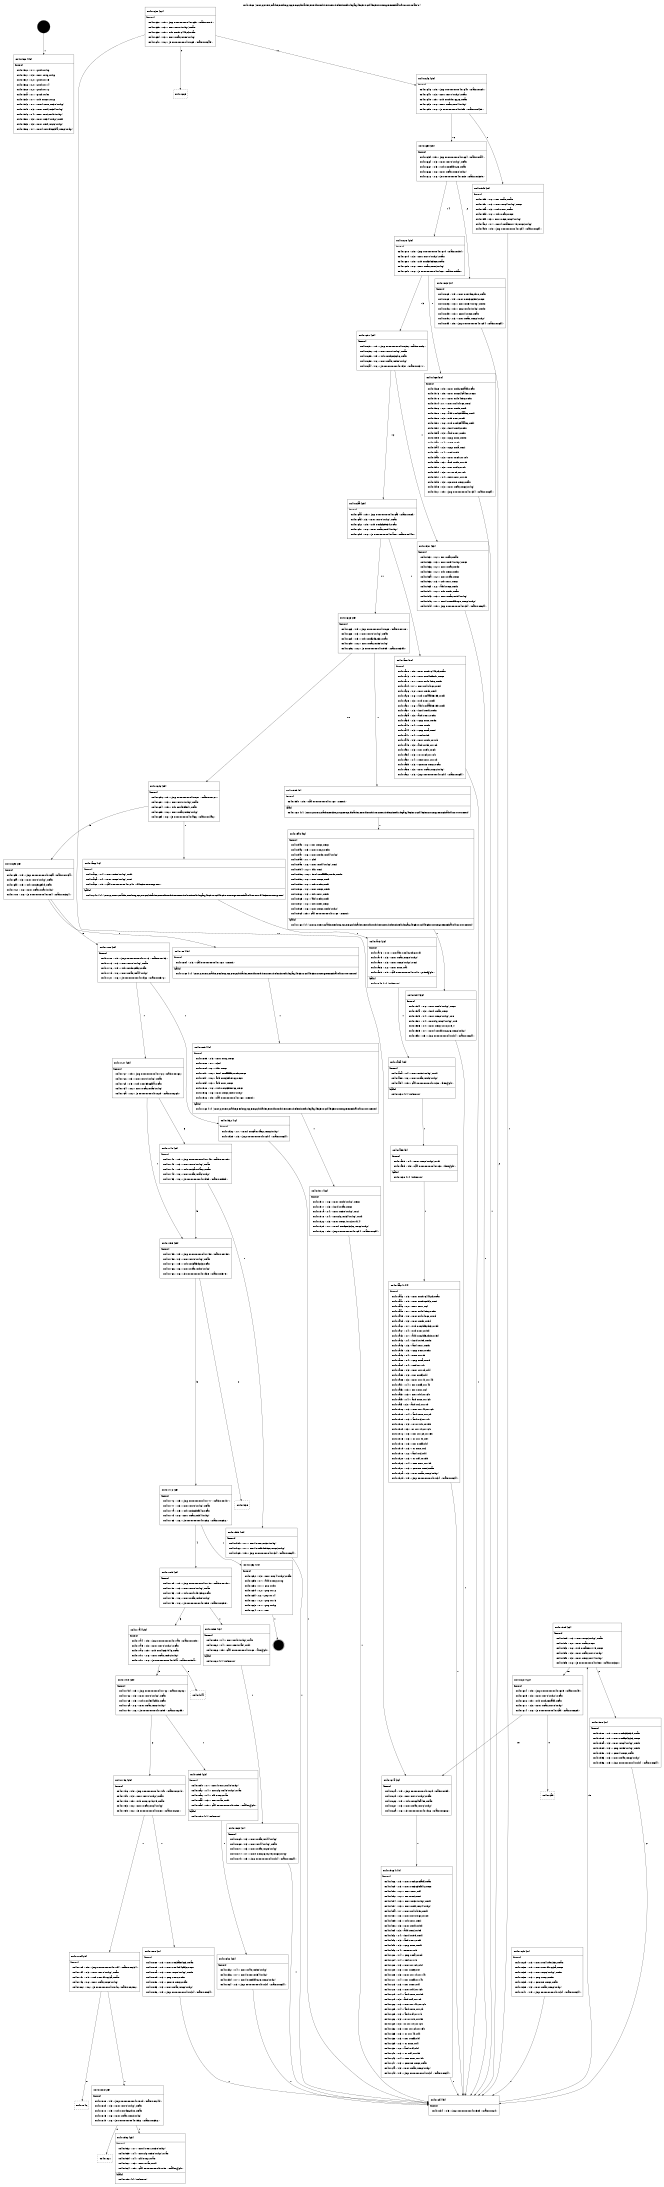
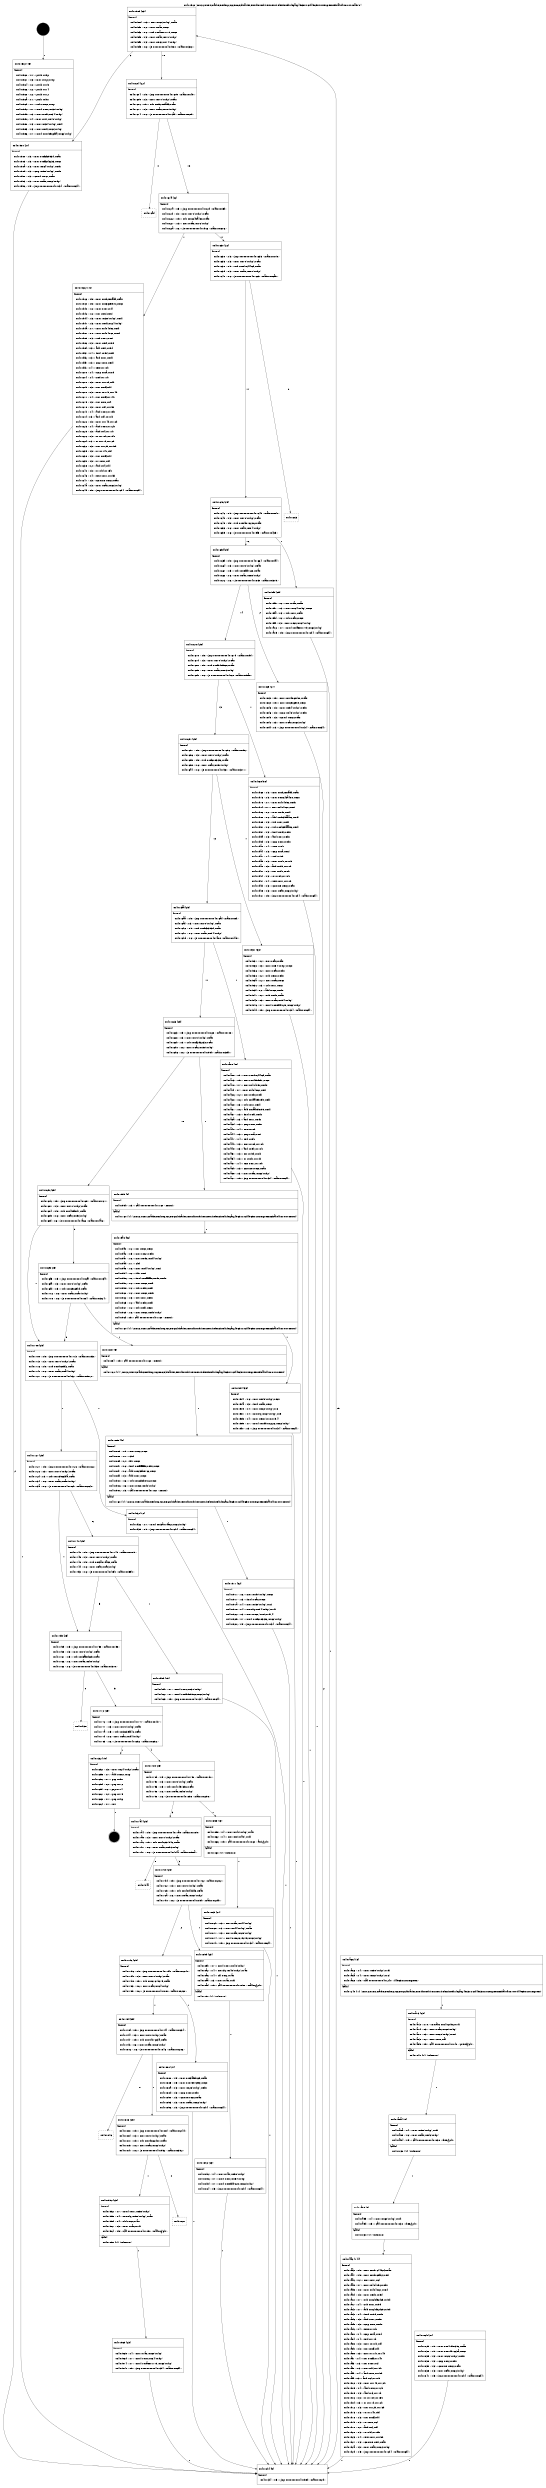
edge "0x4016dc [25]" -> "0x401a66 [13]": now "0x4016dc [25]" -> "0x40170e [25]"
edge "0x401630 [22]" -> "0x40161a [22]": reversed
node "0x401969 [23]": added
